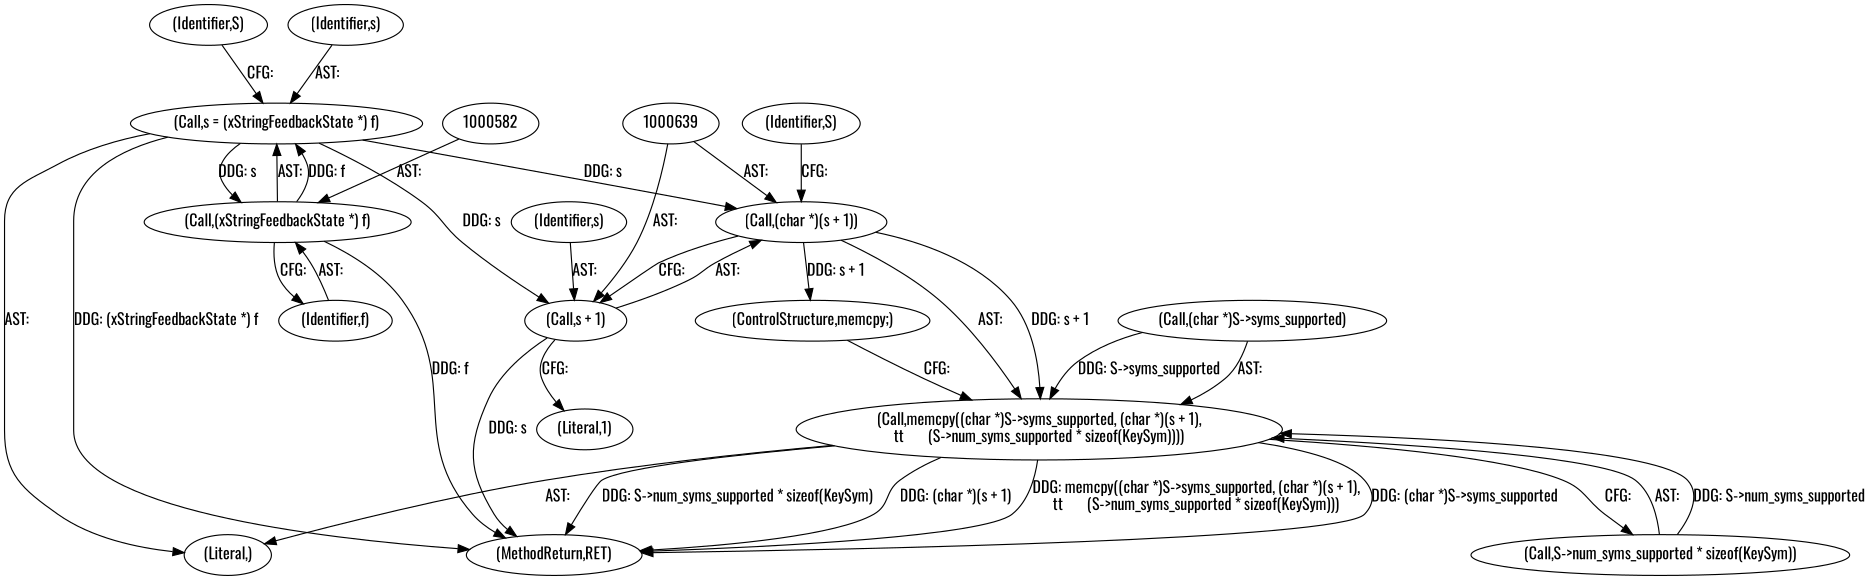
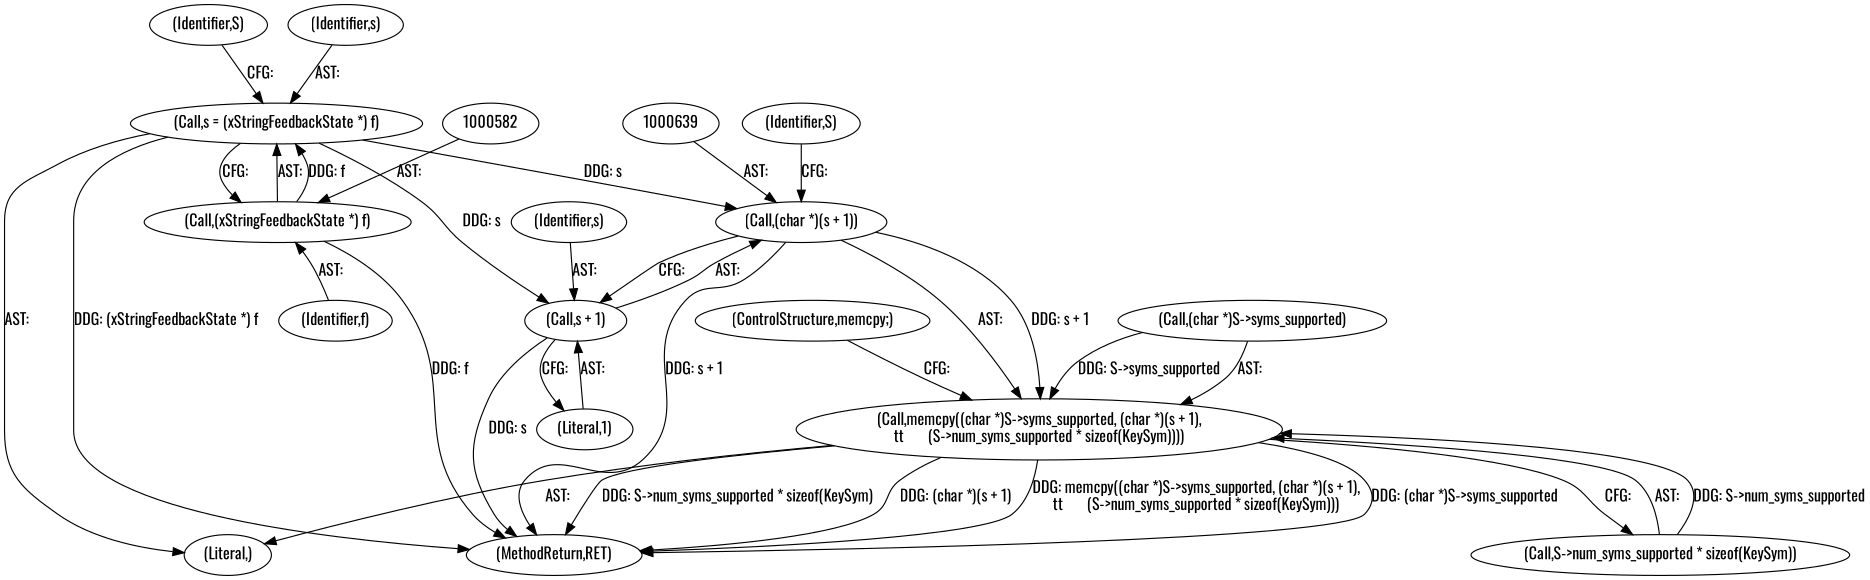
edge "(Call,s = (xStringFeedbackState *) f)" -> "(Call,(xStringFeedbackState *) f)": label "DDG: s" -> "CFG: "
edge "1000639" -> "(Call,s + 1)": now "(Literal,1)" -> "(Call,s + 1)"
edge "(Call,(char *)(s + 1))" -> "(ControlStructure,memcpy;)": now "(Call,(char *)(s + 1))" -> "(MethodReturn,RET)"
edge "(Call,(xStringFeedbackState *) f)" -> "(Identifier,f)": removed, label "CFG:"
